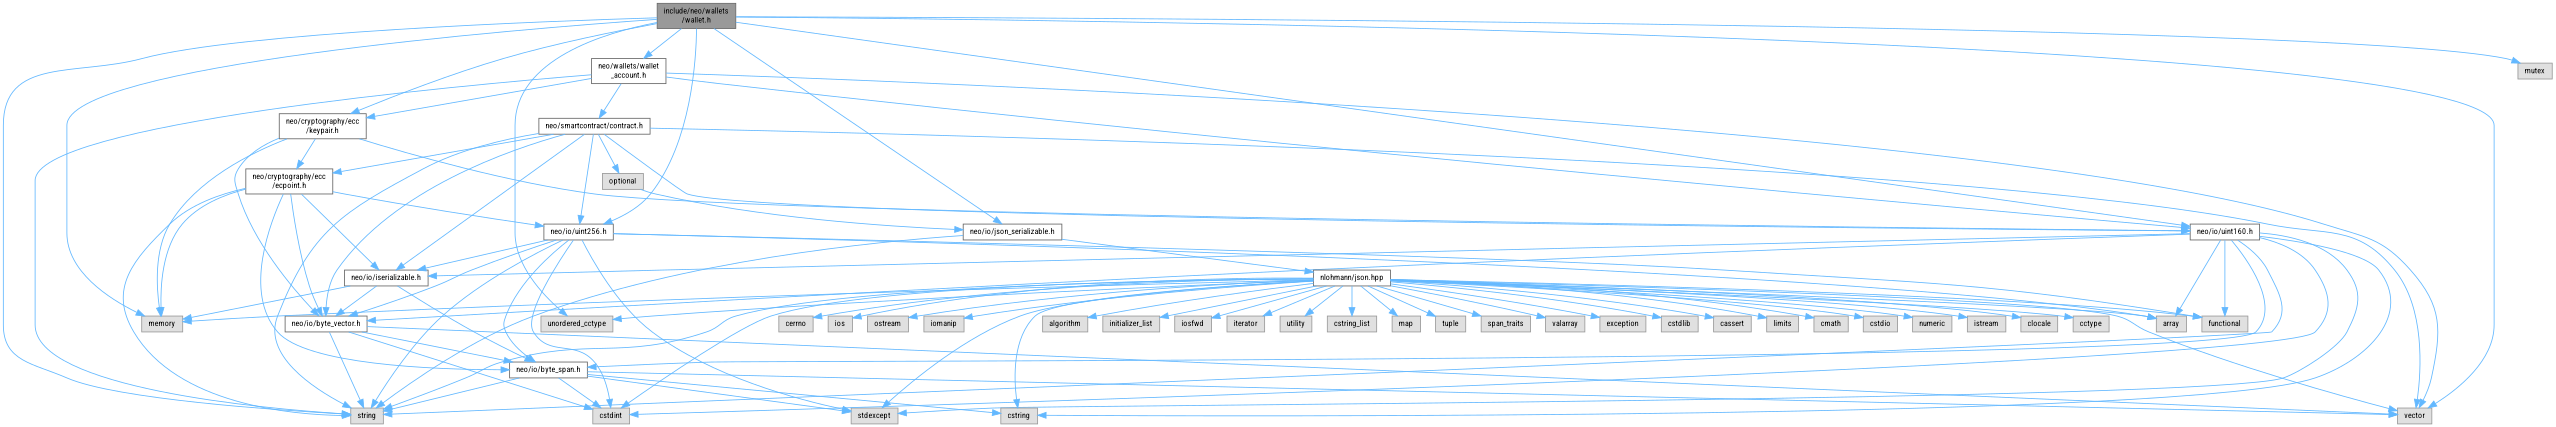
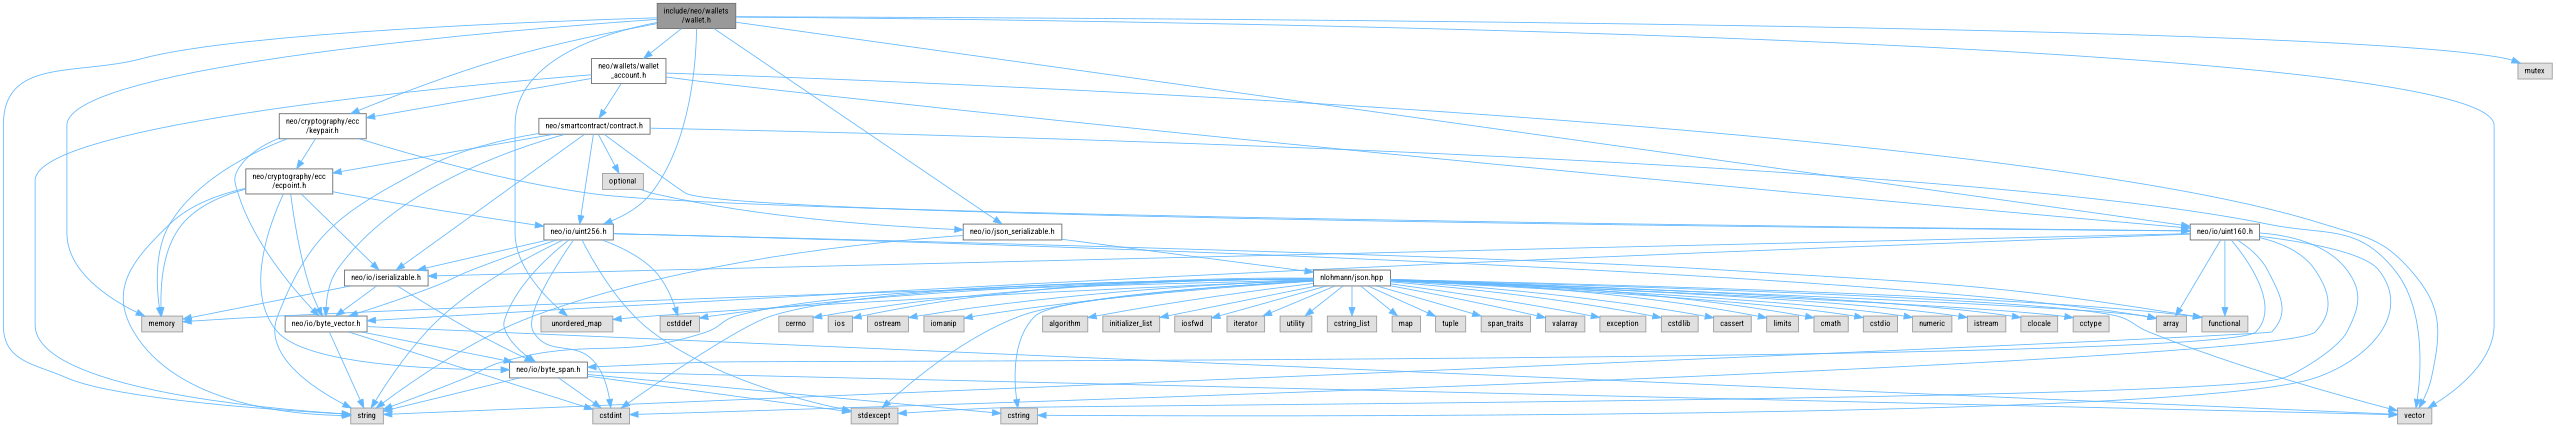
node "unordered_cctype": label "unordered_cctype" -> "unordered_map"
node "cstddef": added
